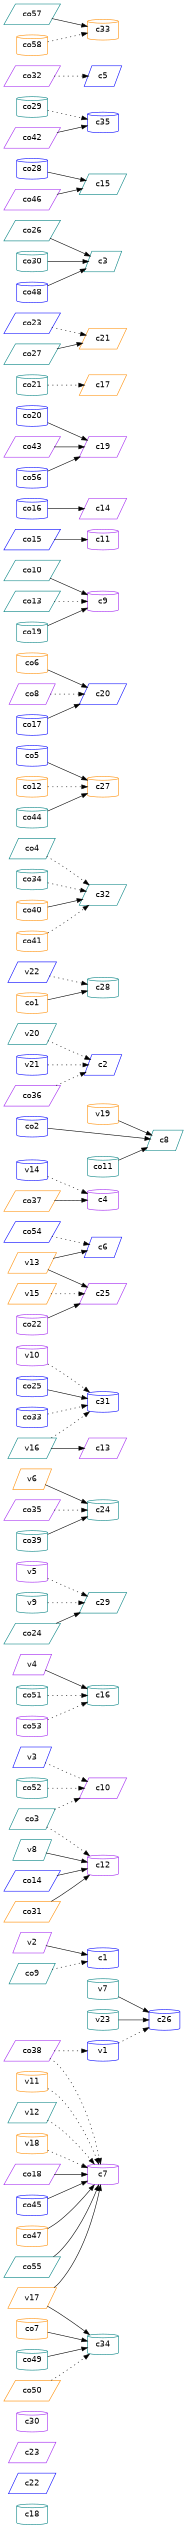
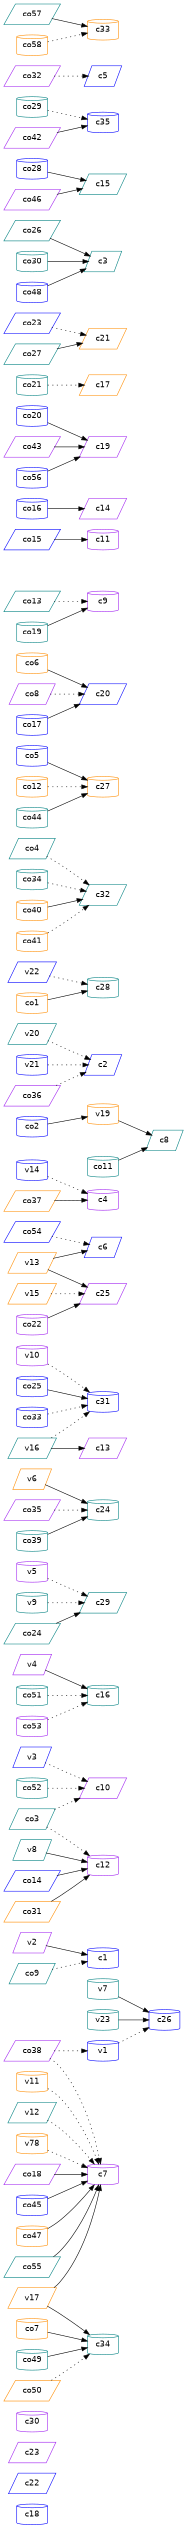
node "co10": removed
edge "co2" -> "c8": now "co2" -> "v19"
node "v18": label "v18" -> "v78"
node "c18": color teal -> blue
